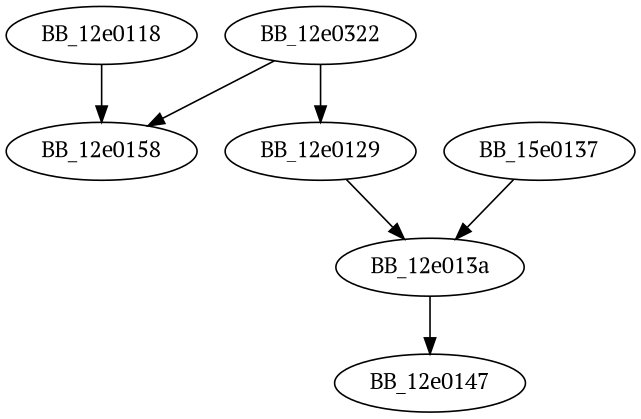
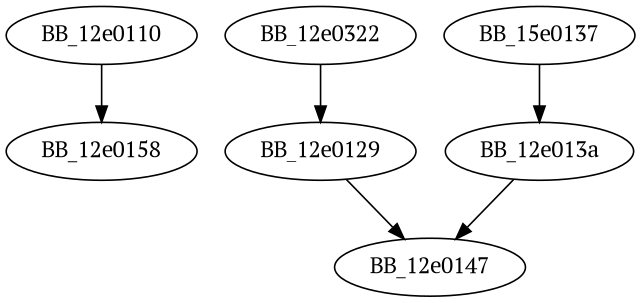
node "BB_12e0118": label "BB_12e0118" -> "BB_12e0110"
edge "BB_12e0322" -> "BB_12e0158": removed
edge "BB_12e0129" -> "BB_12e013a": now "BB_12e0129" -> "BB_12e0147"
